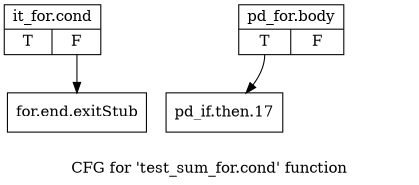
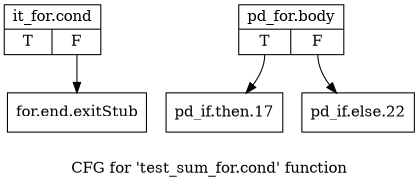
node "pd_if.else.22": added
